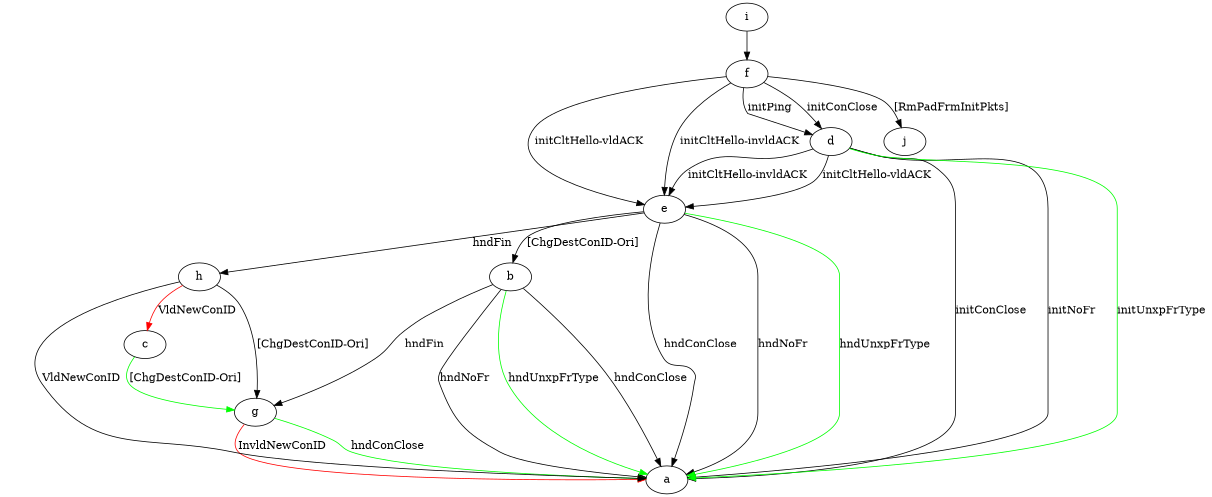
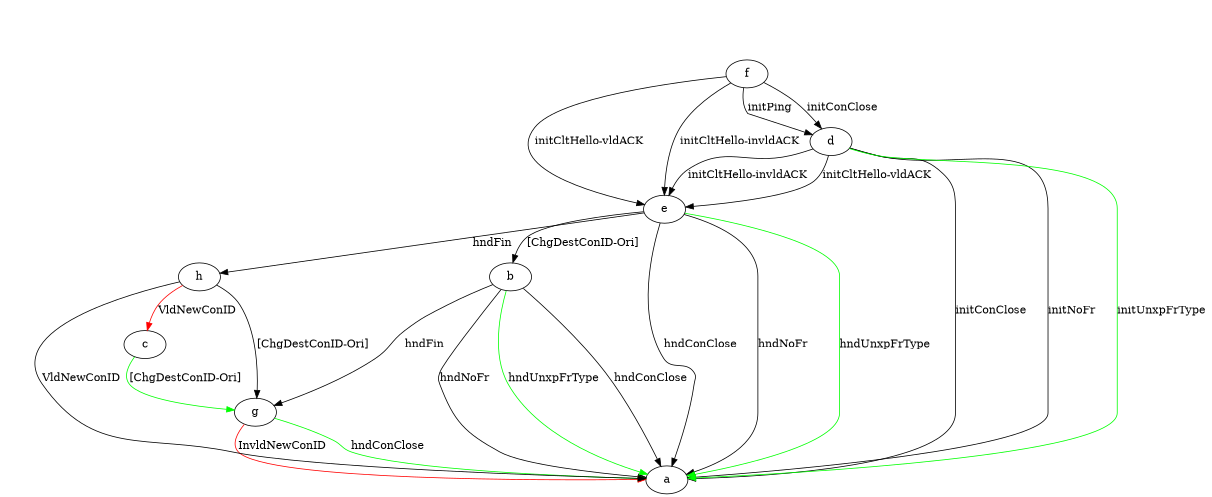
node "i": removed
node "j": removed
